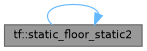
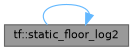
node "tf::static_floor_static2": label "tf::static_floor_static2" -> "tf::static_floor_log2"
